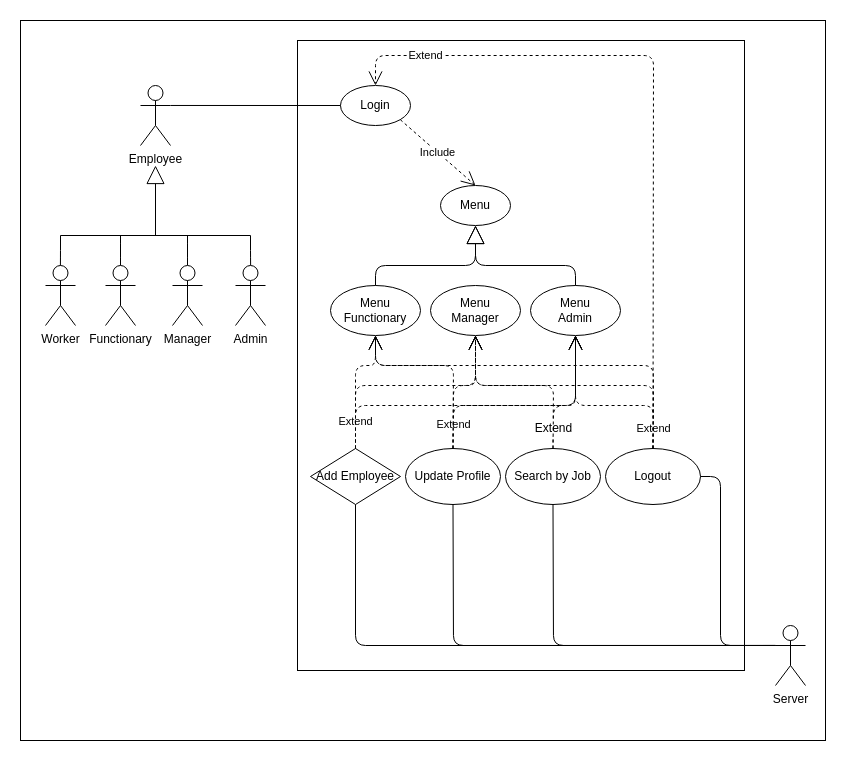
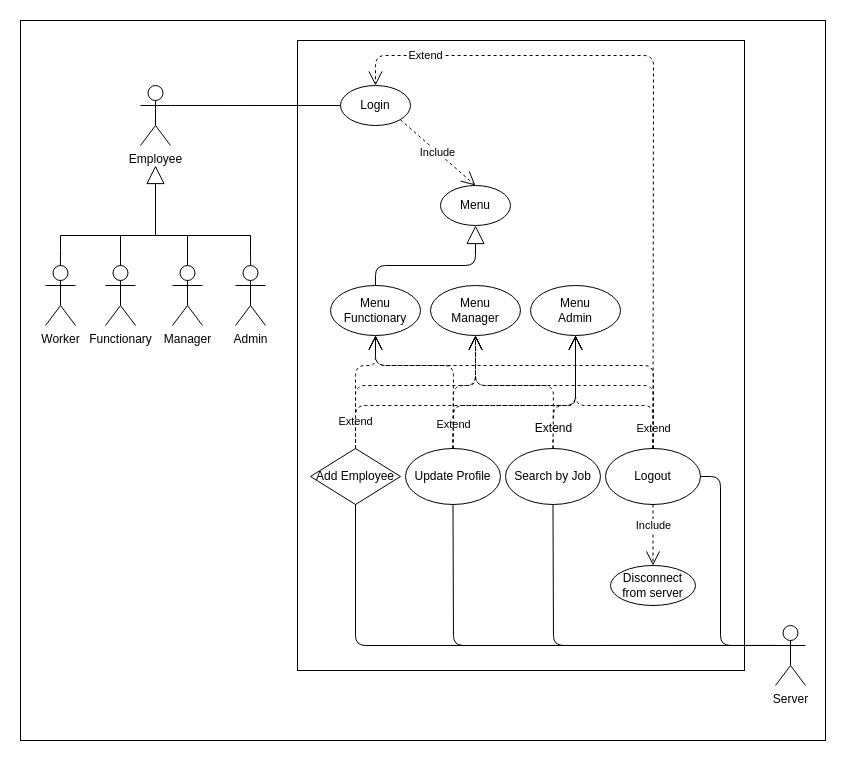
edge "Menu Admin" -> "Menu": removed
edge "Logout" -> "Disconnect from server": added, label "Include"
node "Disconnect from server": added
